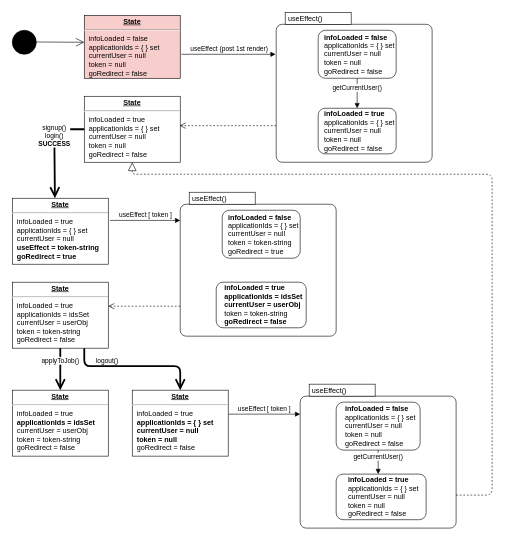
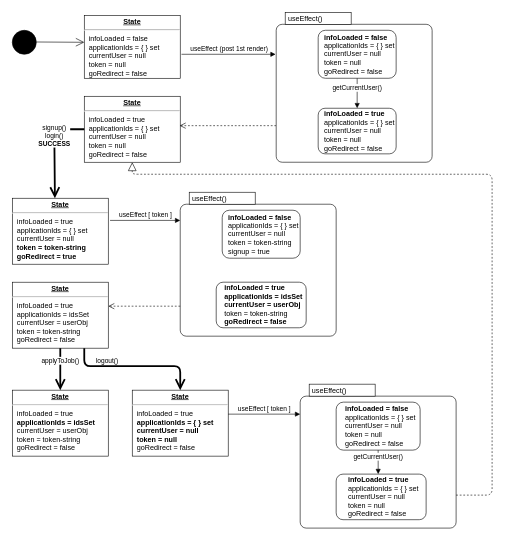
node "State infoLoaded = false applicationIds = { } set currentUser = null token = null goRedirect = false": fillcolor #f8cecc -> #ffffff
node "State infoLoaded = true applicationIds = { } set currentUser = null useEffect = token-string goRedirect = true": label "State infoLoaded = true applicationIds = { } set currentUser = null useEffect = token-string goRedirect = true" -> "State infoLoaded = true applicationIds = { } set currentUser = null token = token-string goRedirect = true"
node "infoLoaded = false applicationIds = { } set currentUser = null token = token-string goRedirect = true": label "infoLoaded = false applicationIds = { } set currentUser = null token = token-string goRedirect = true" -> "infoLoaded = false applicationIds = { } set currentUser = null token = token-string signup = true"
